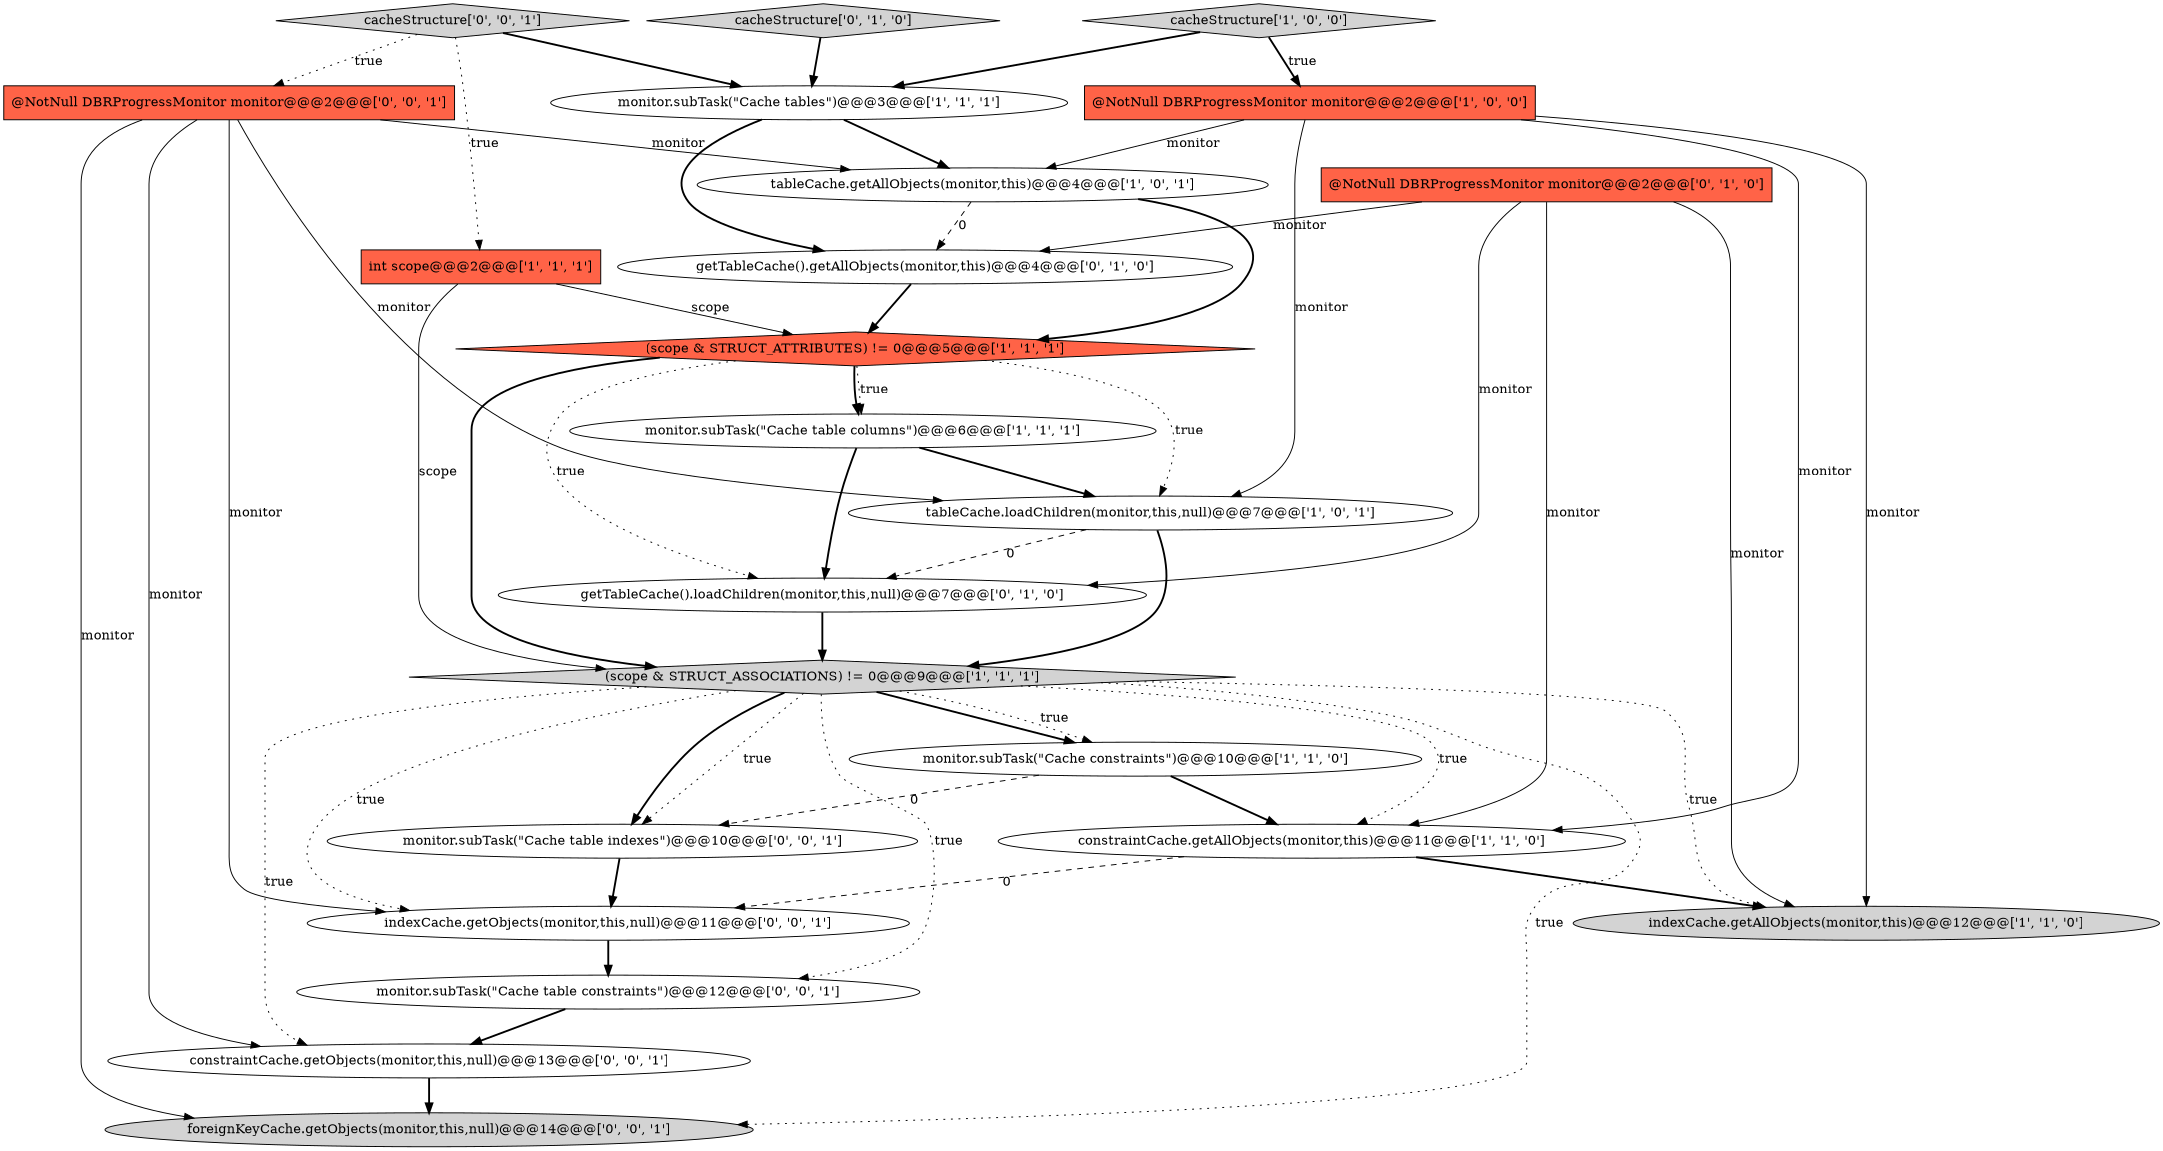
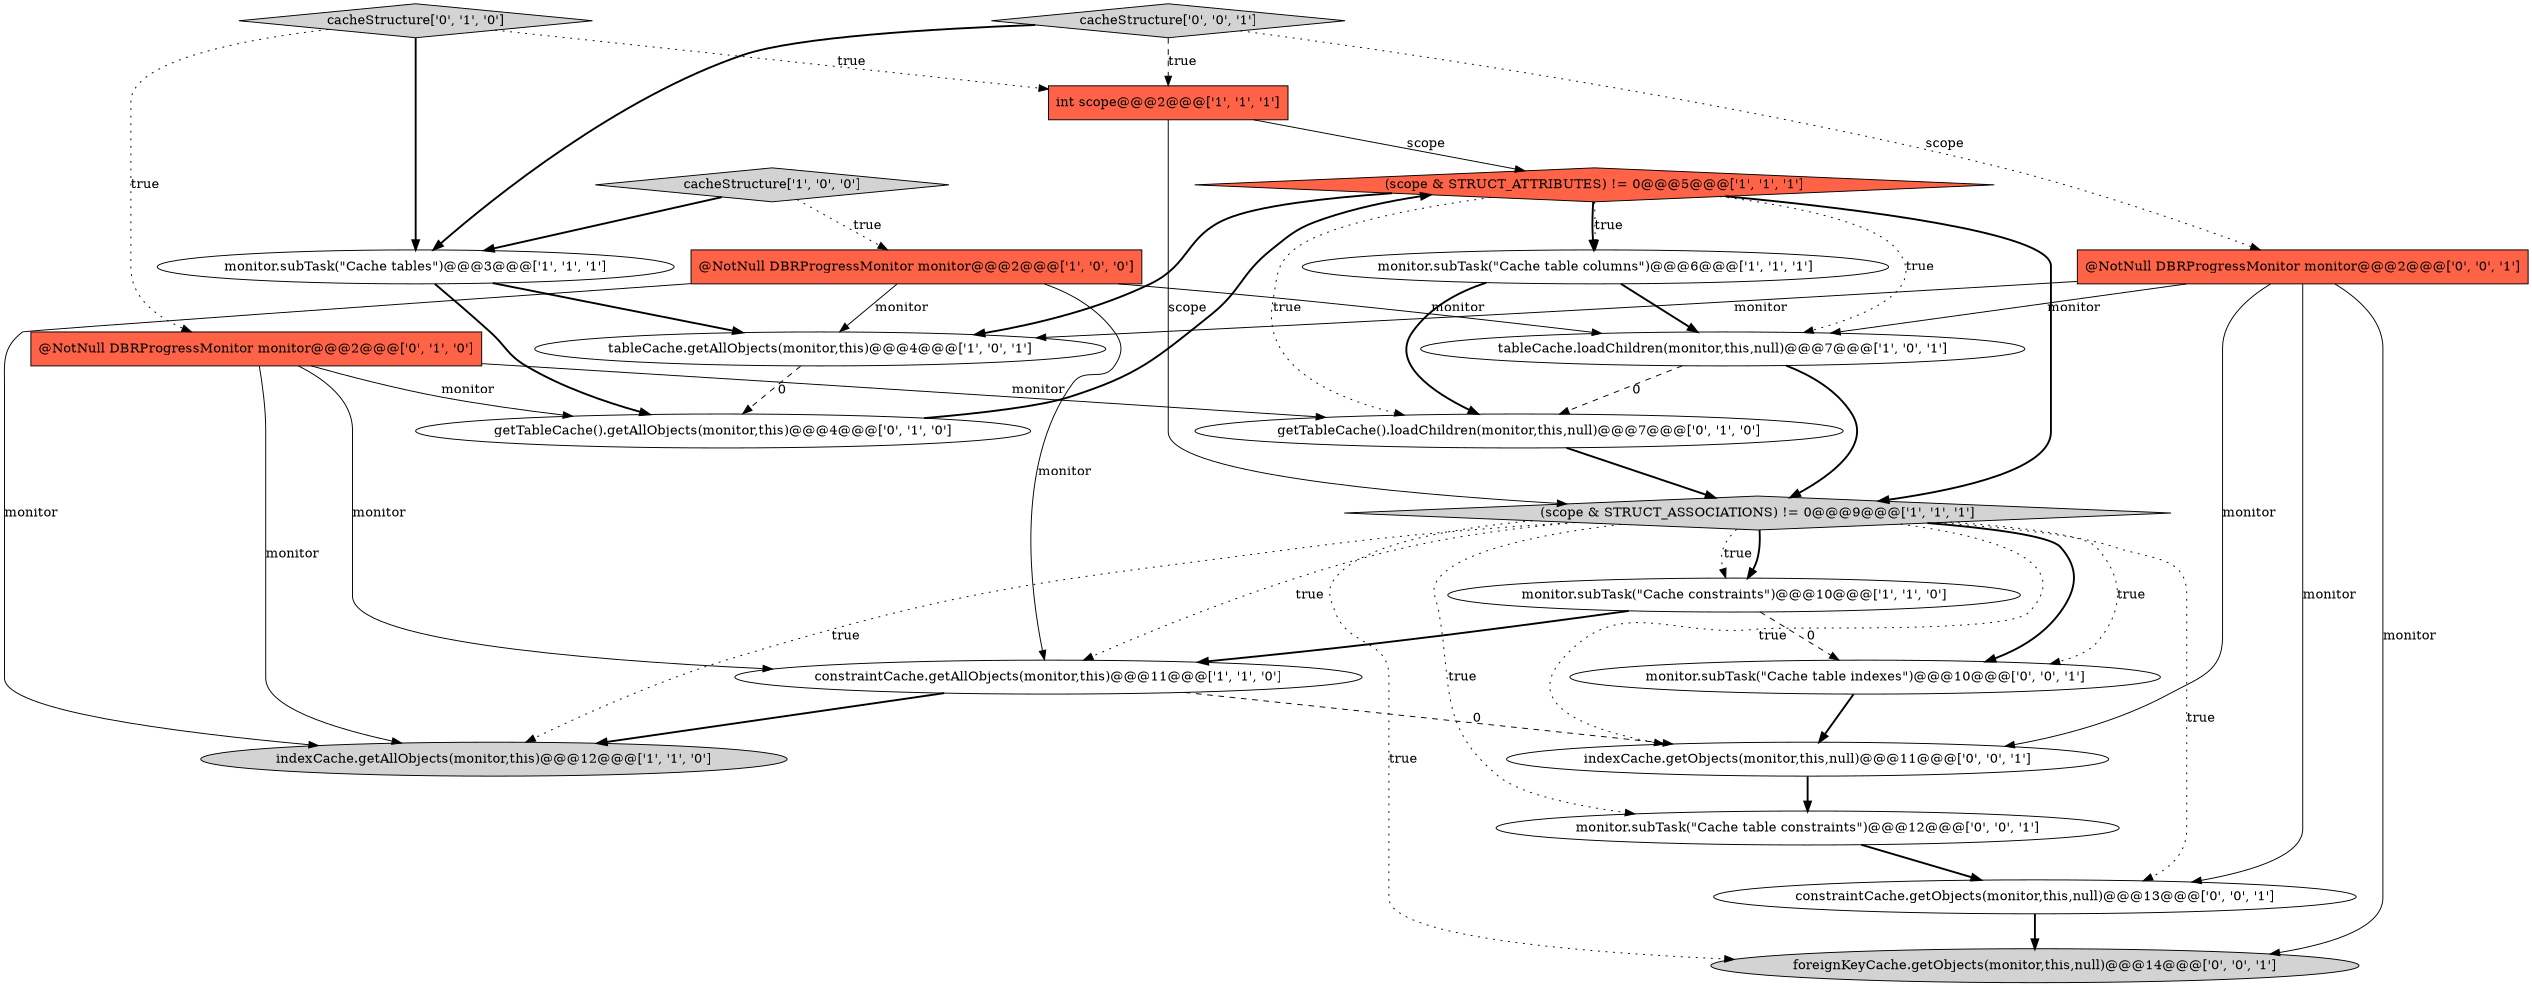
edge "cacheStructure['1', '0', '0']" -> "@NotNull DBRProgressMonitor monitor@@@2@@@['1', '0', '0']": style bold -> dotted
edge "cacheStructure['0', '1', '0']" -> "int scope@@@2@@@['1', '1', '1']": added, label "true"
edge "cacheStructure['0', '0', '1']" -> "@NotNull DBRProgressMonitor monitor@@@2@@@['0', '0', '1']": label "true" -> "scope"
edge "cacheStructure['0', '1', '0']" -> "@NotNull DBRProgressMonitor monitor@@@2@@@['0', '1', '0']": added, label "true"
edge "cacheStructure['0', '0', '1']" -> "int scope@@@2@@@['1', '1', '1']": style dotted -> dashed
edge "tableCache.getAllObjects(monitor,this)@@@4@@@['1', '0', '1']" -> "(scope & STRUCT_ATTRIBUTES) != 0@@@5@@@['1', '1', '1']": reversed
